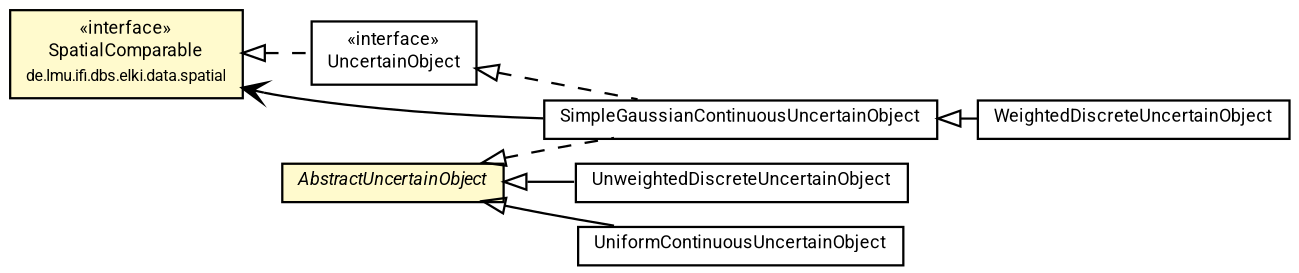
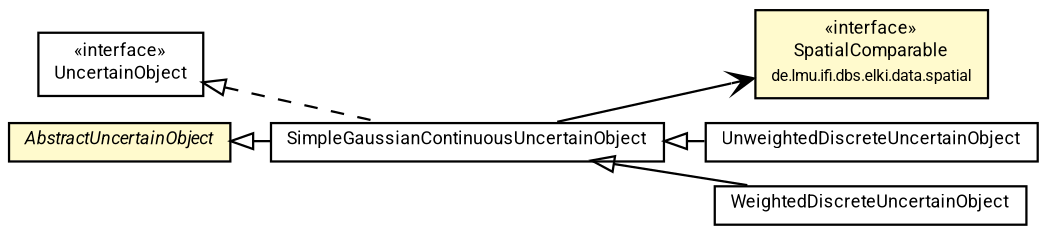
edge "UncertainObject" -> "SpatialComparable": removed
edge "SimpleGaussianContinuousUncertainObject" -> "AbstractUncertainObject": style dashed -> solid
edge "UnweightedDiscreteUncertainObject" -> "AbstractUncertainObject": now "UnweightedDiscreteUncertainObject" -> "SimpleGaussianContinuousUncertainObject"
node "UniformContinuousUncertainObject": removed
